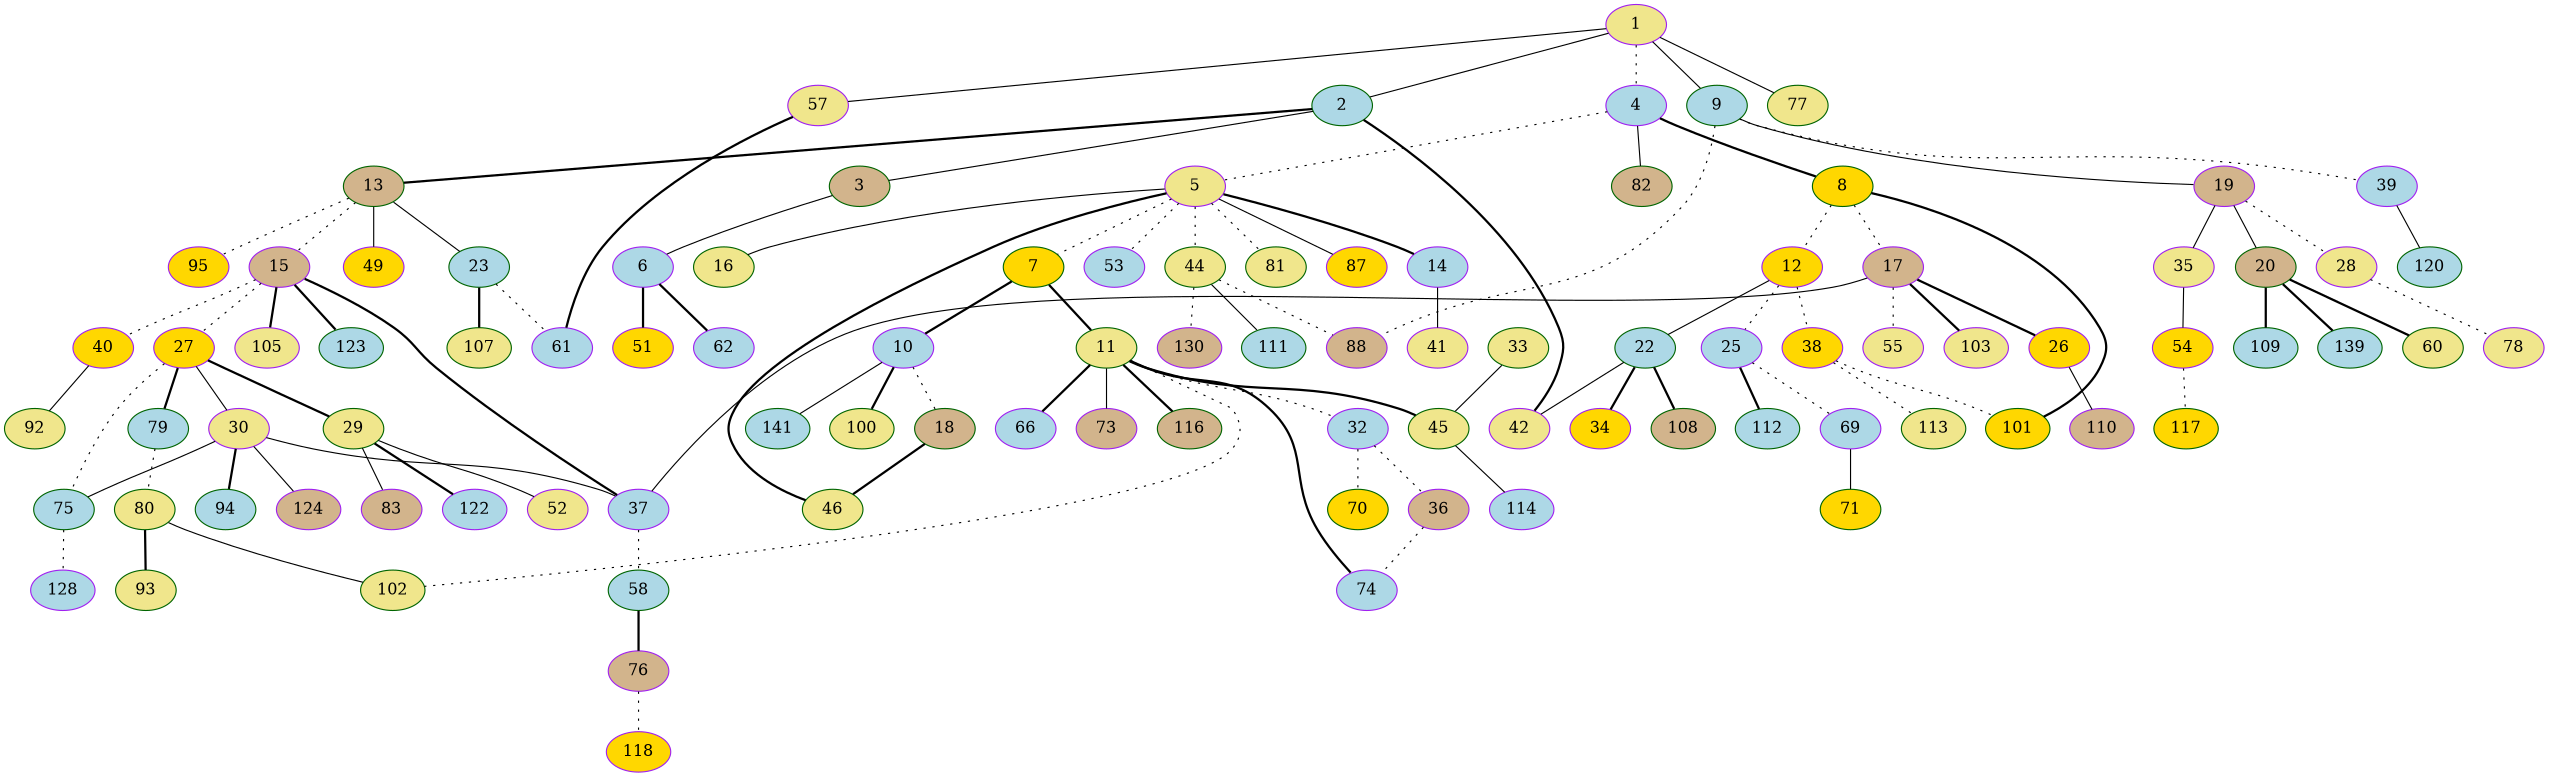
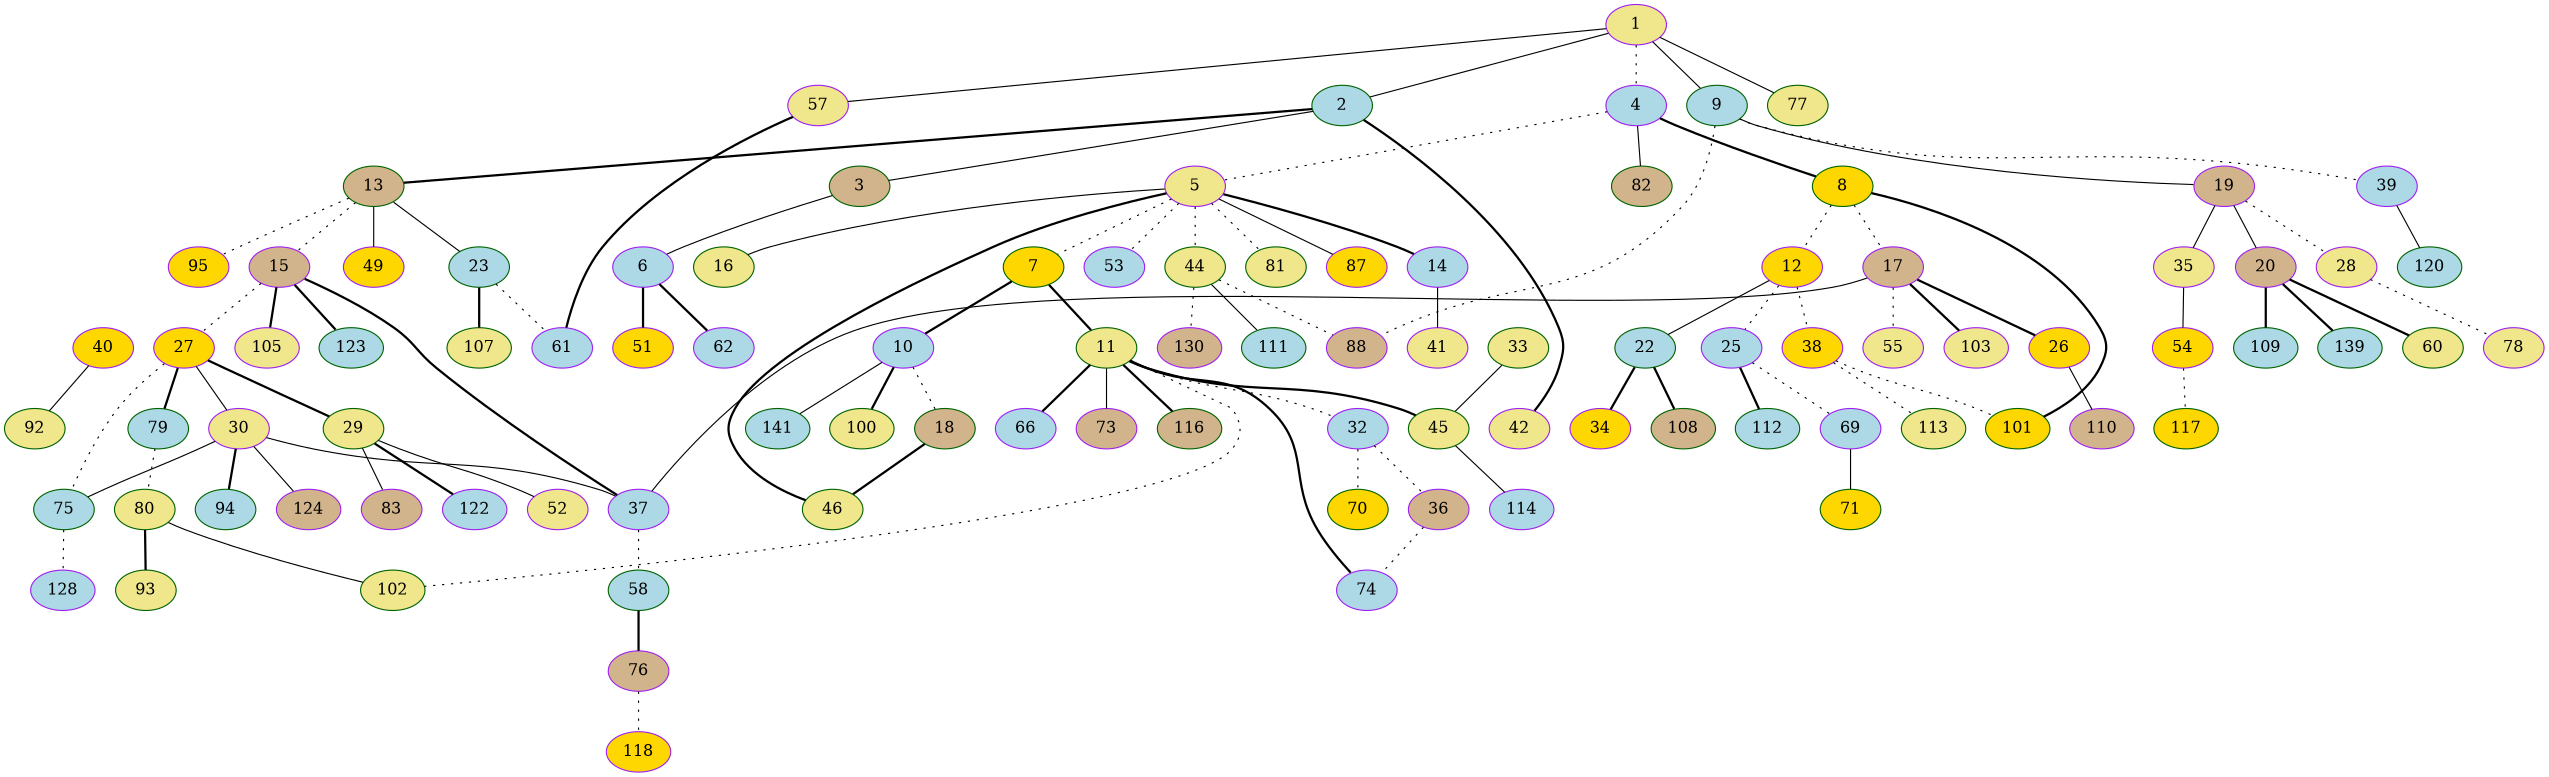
node "20": color darkgreen -> purple
edge "15" -- "40": removed
edge "22" -- "42": removed
